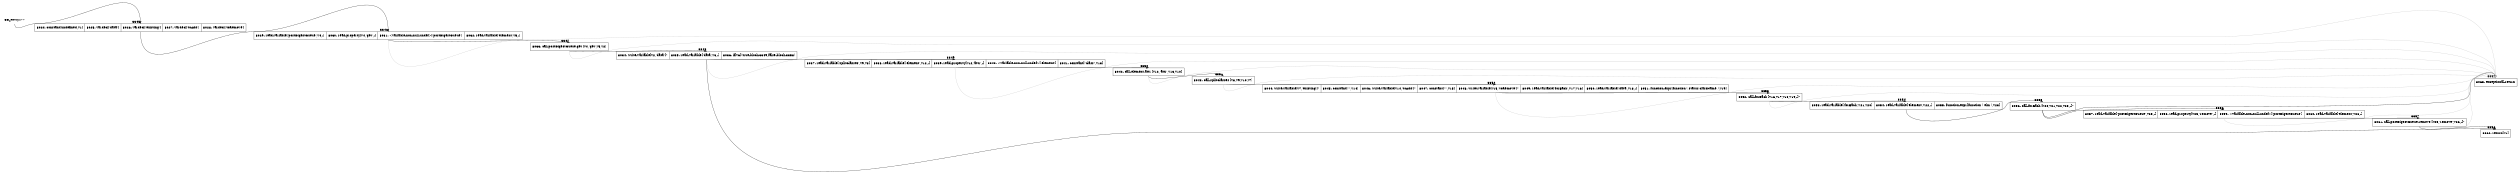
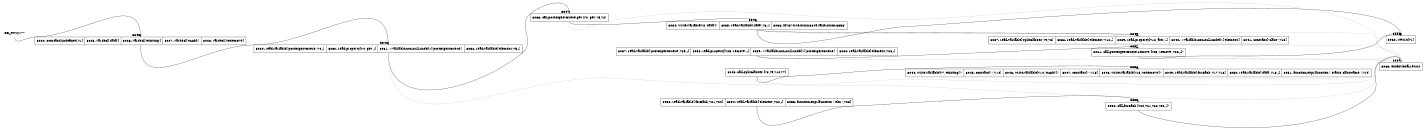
node "8042: call-element.attr [v12,'attr',v13,v10]": removed
node "8052: call-forEach [v16,v17,v18,v19,-]*": removed
edge "8056: call-forEach [v20,v21,v22,v23,-]*" -> "8057: read-variable['postDigestQueue',v25,-]": removed
